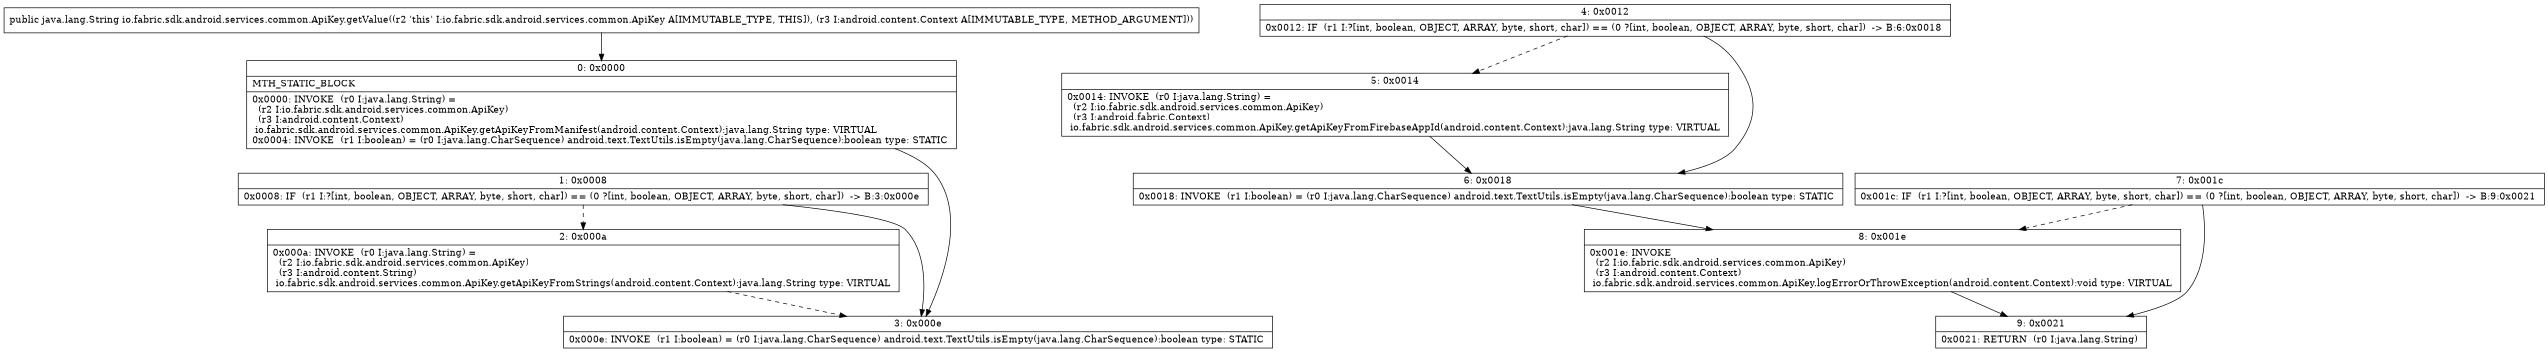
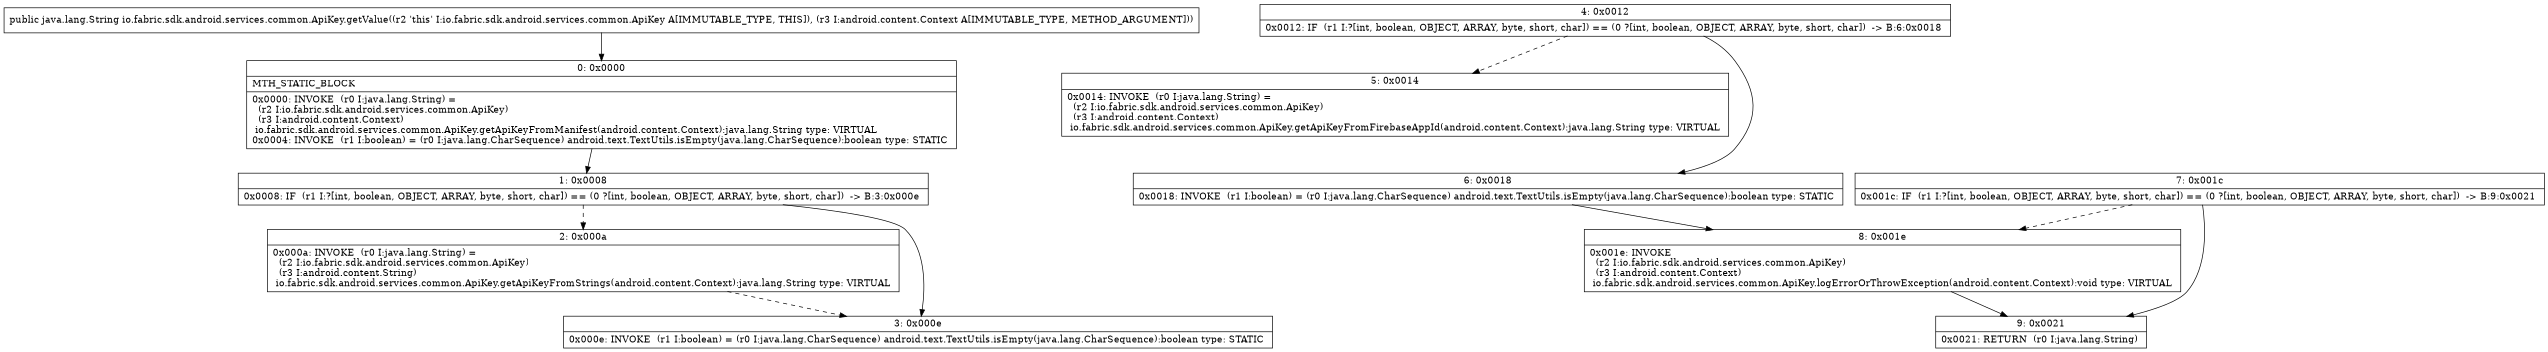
node "5: 0x0014": text "(r3 I:android.fabric.Context)" -> "(r3 I:android.content.Context)"
edge "5: 0x0014" -> "6: 0x0018": removed
edge "0: 0x0000" -> "3: 0x000e": now "0: 0x0000" -> "1: 0x0008"
